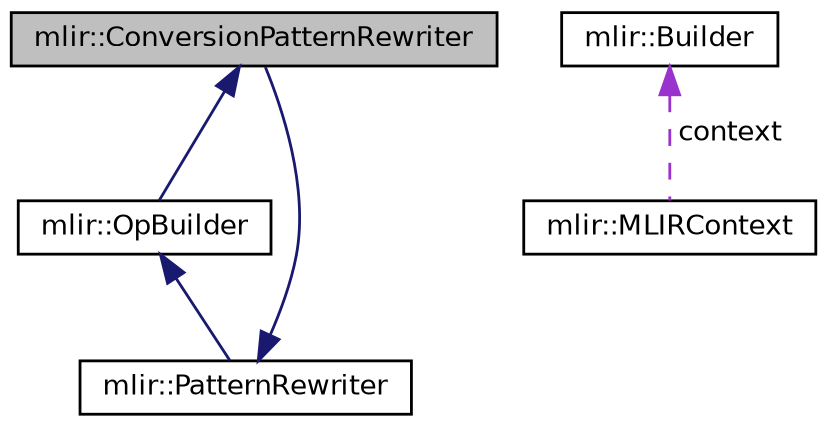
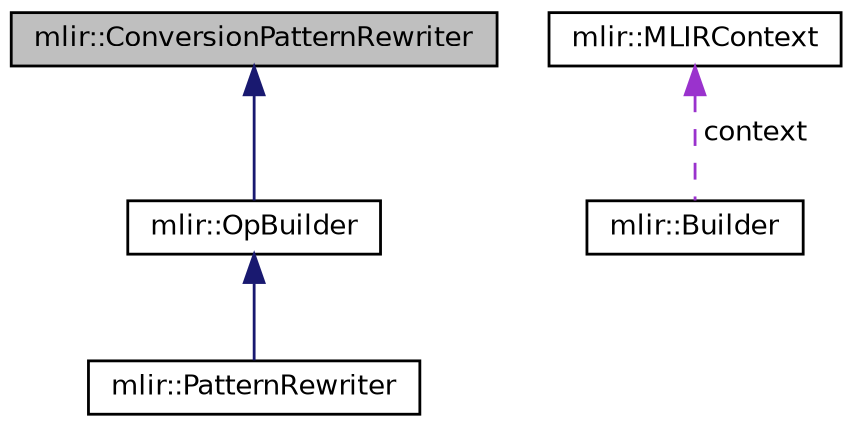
edge "mlir::MLIRContext" -> "mlir::Builder": reversed
edge "mlir::ConversionPatternRewriter" -> "mlir::PatternRewriter": removed
